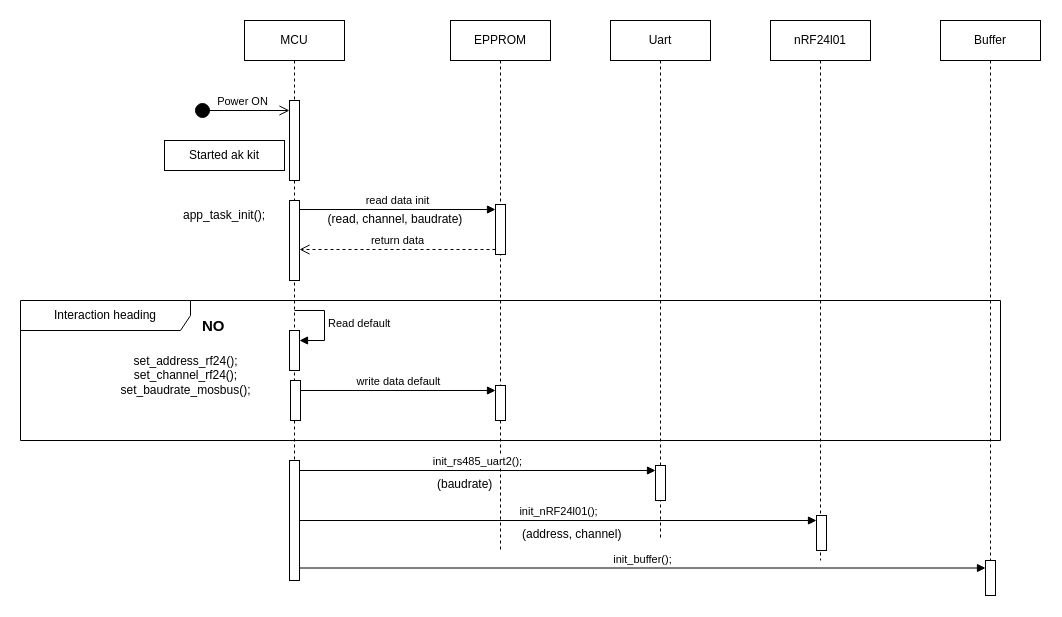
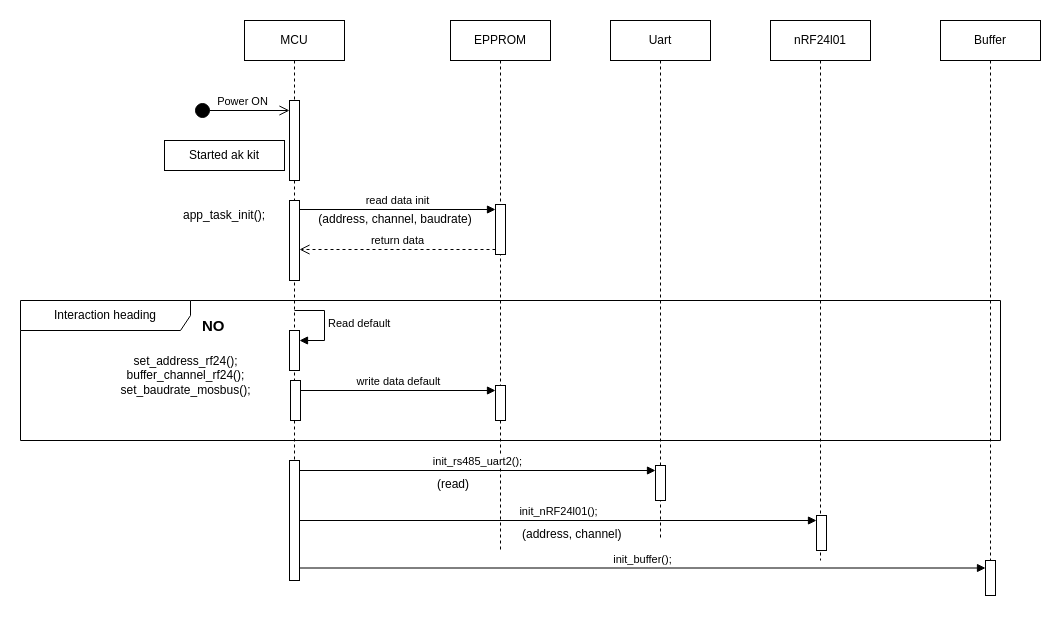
node "(read, channel, baudrate)": label "(read, channel, baudrate)" -> "(address, channel, baudrate)"
node "set_address_rf24(); set_channel_rf24(); set_baudrate_mosbus();": label "set_address_rf24(); set_channel_rf24(); set_baudrate_mosbus();" -> "set_address_rf24(); buffer_channel_rf24(); set_baudrate_mosbus();"
node "(baudrate)": label "(baudrate)" -> "(read)"
